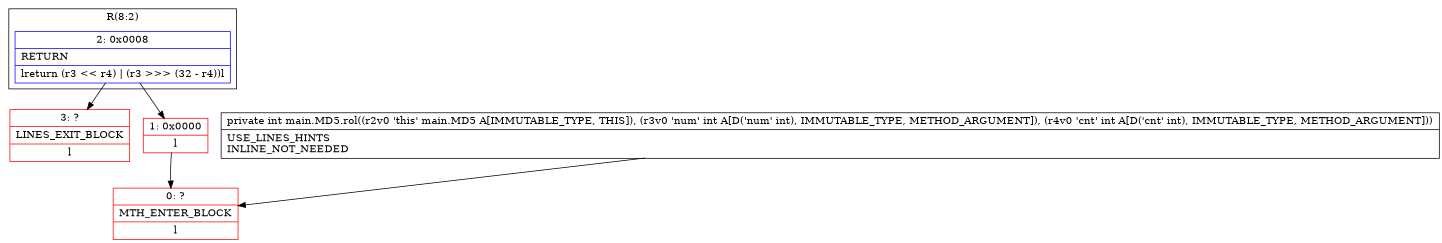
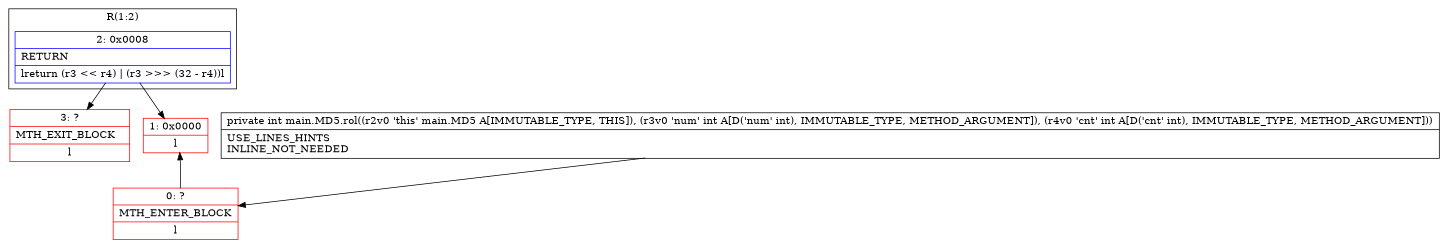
cluster "R(8:2)": label "R(8:2)" -> "R(1:2)"
node "3: ?": text "LINES_EXIT_BLOCK" -> "MTH_EXIT_BLOCK"
edge "1: 0x0000" -> "0: ?": reversed
